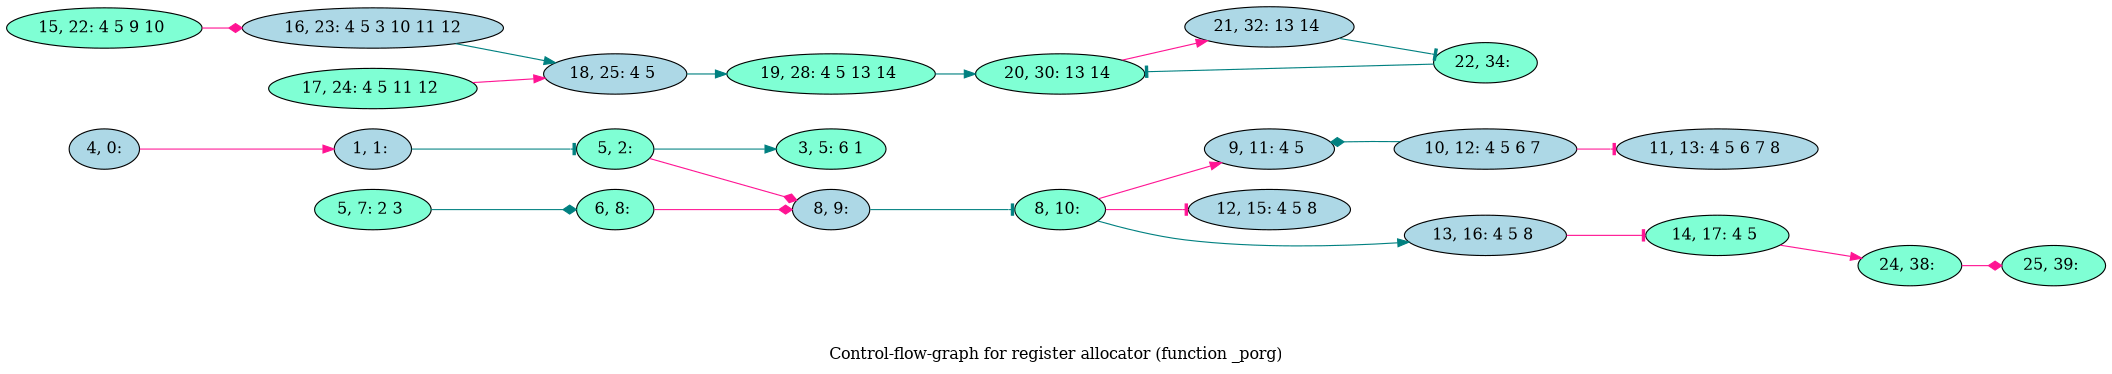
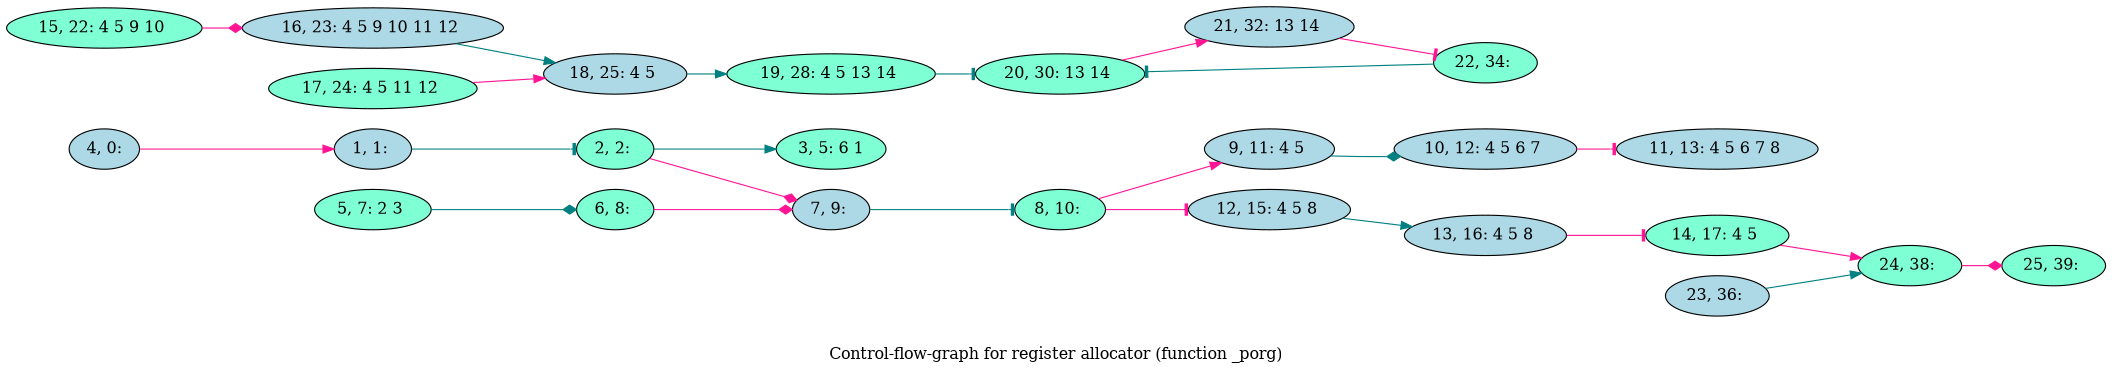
node "16, 23: 4 5 3 10 11 12": label "16, 23: 4 5 3 10 11 12" -> "16, 23: 4 5 9 10 11 12"
edge "21, 32: 13 14" -> "22, 34:": color teal -> deeppink
edge "19, 28: 4 5 13 14" -> "20, 30: 13 14": arrowhead normal -> tee
edge "10, 12: 4 5 6 7" -> "9, 11: 4 5": reversed
node "5, 2:": label "5, 2:" -> "2, 2:"
node "8, 9:": label "8, 9:" -> "7, 9:"
edge "8, 10:" -> "13, 16: 4 5 8": now "12, 15: 4 5 8" -> "13, 16: 4 5 8"
node "23, 36:": added
